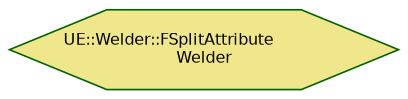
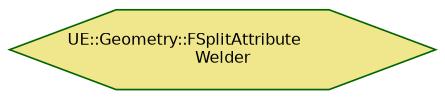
node "UE::Welder::FSplitAttribute Welder": label "UE::Welder::FSplitAttribute Welder" -> "UE::Geometry::FSplitAttribute Welder"
